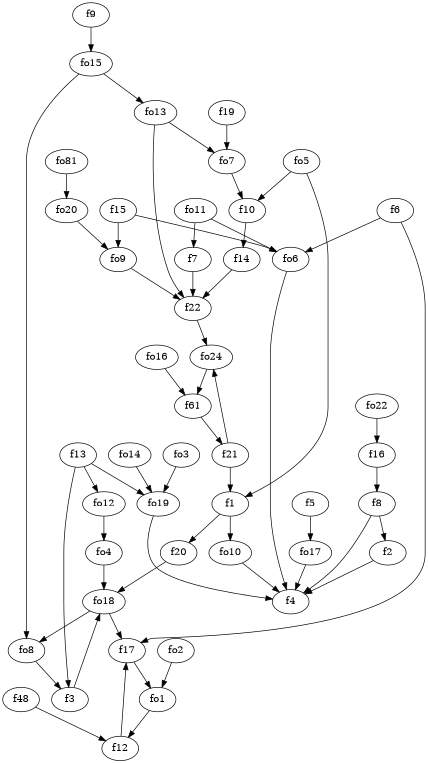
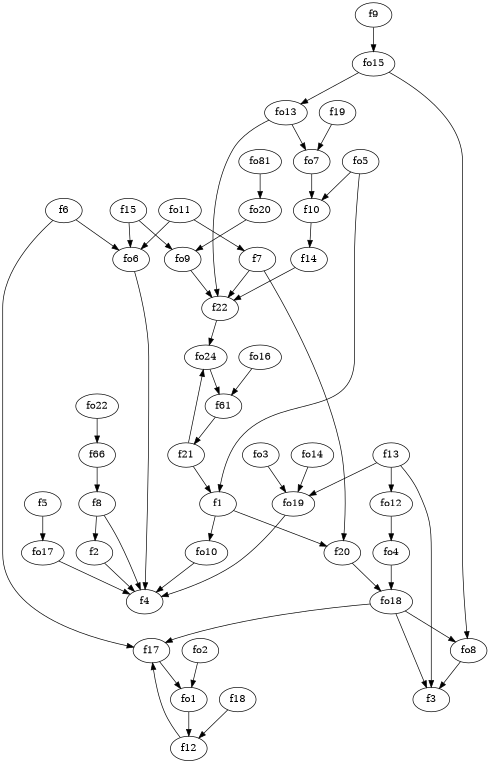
edge "f7" -> "f20": added
node "f16": label "f16" -> "f66"
edge "f3" -> "fo18": reversed
node "f48": label "f48" -> "f18"
